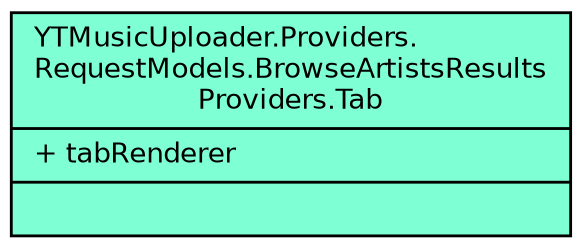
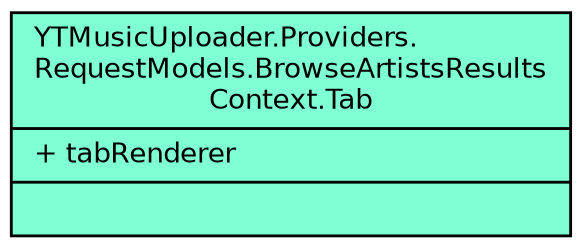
node "YTMusicUploader.Providers.": text "Providers.Tab" -> "Context.Tab"
